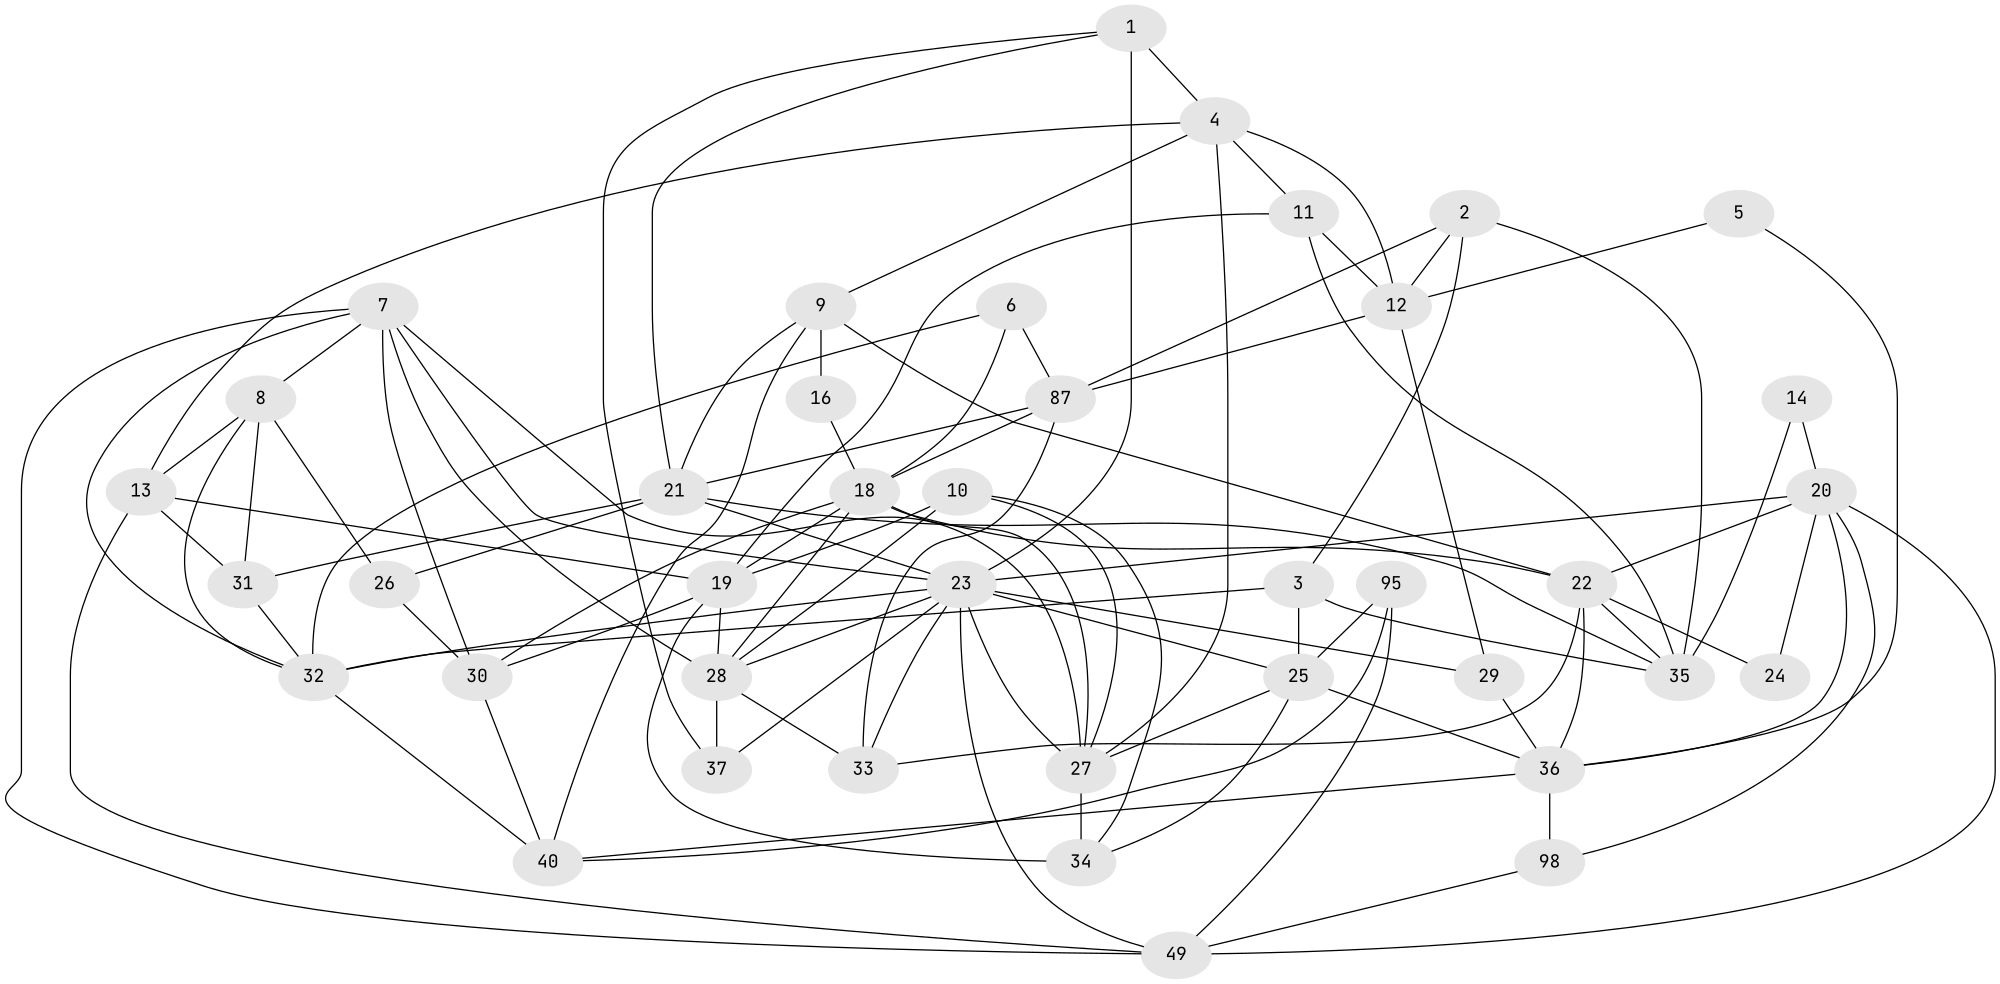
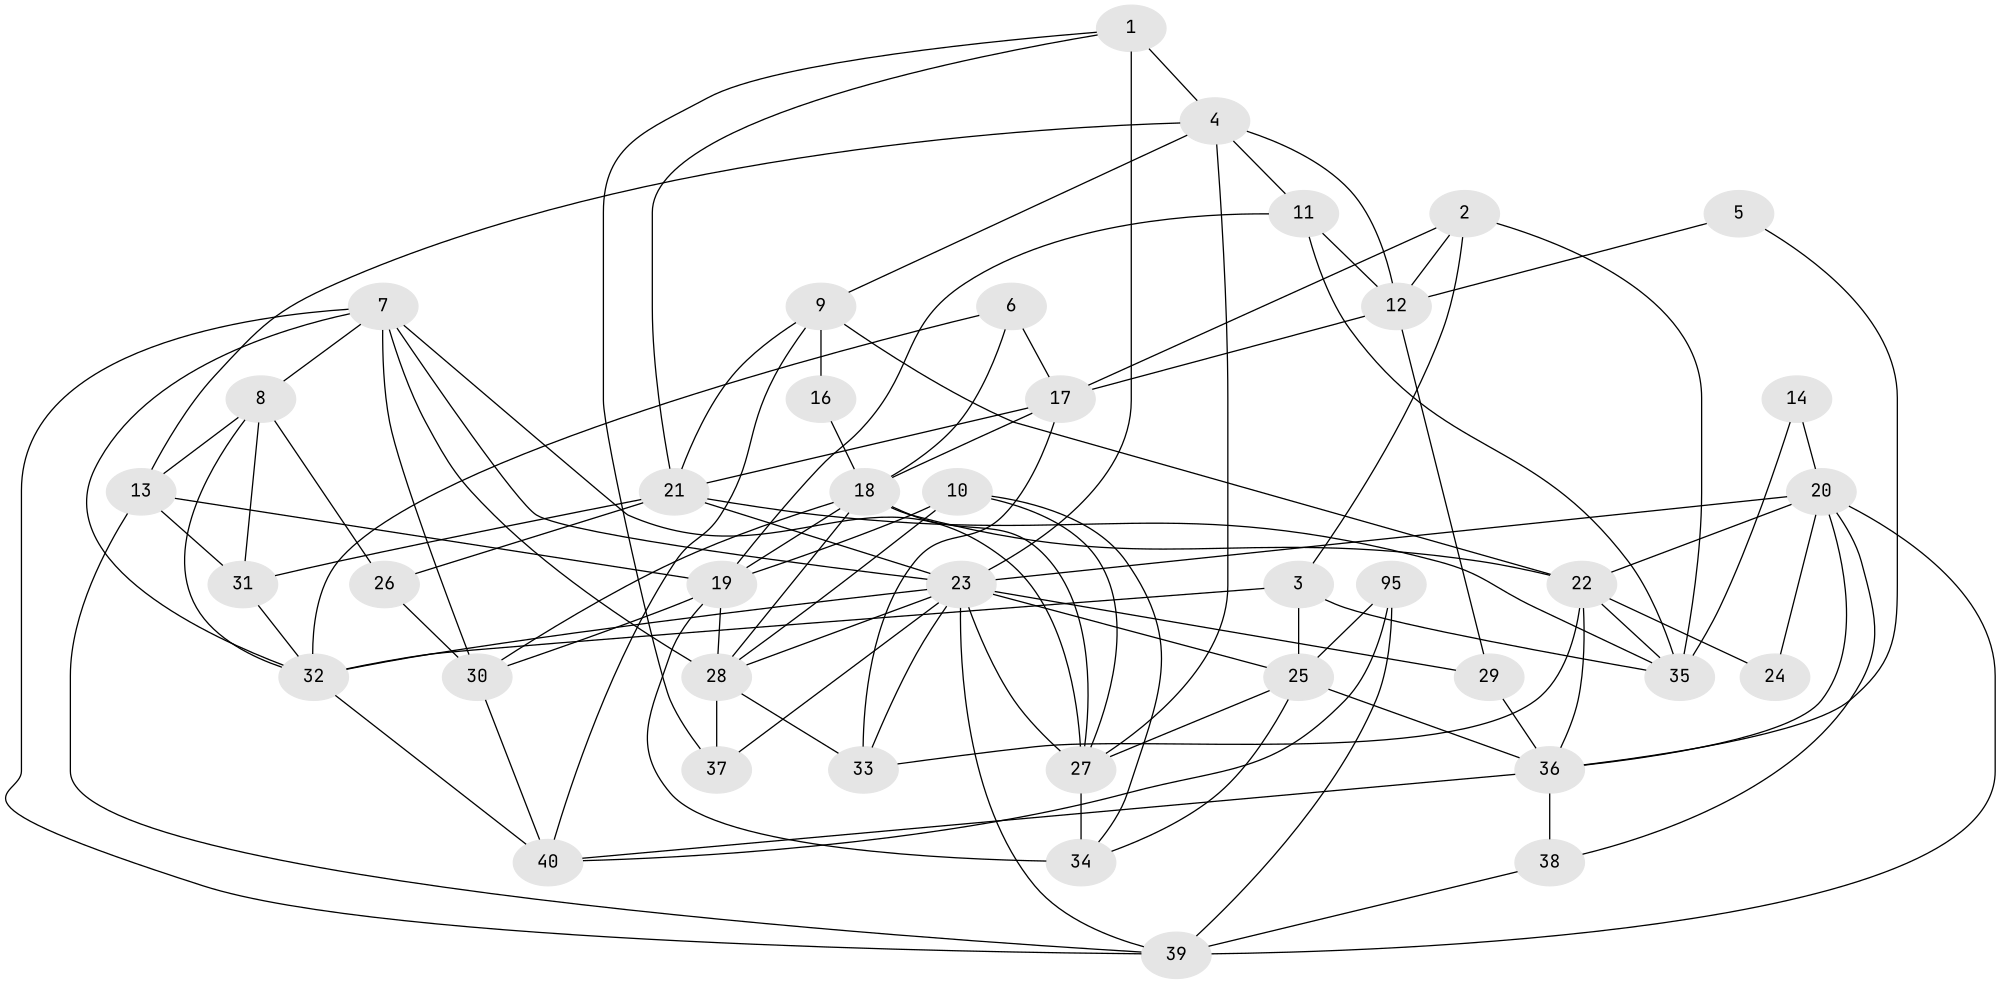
node "87": label "87" -> "17"
node "98": label "98" -> "38"
node "49": label "49" -> "39"
